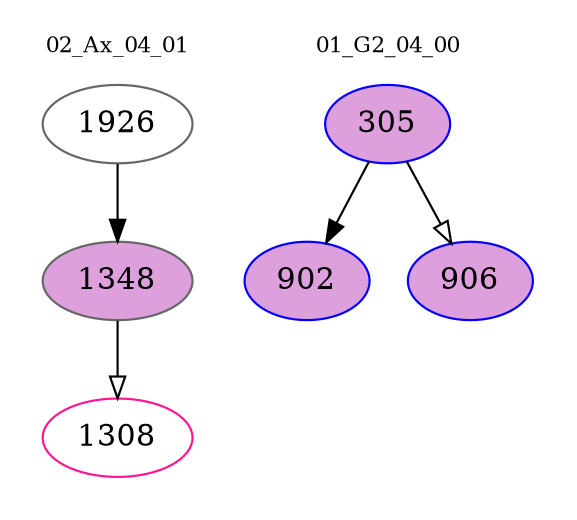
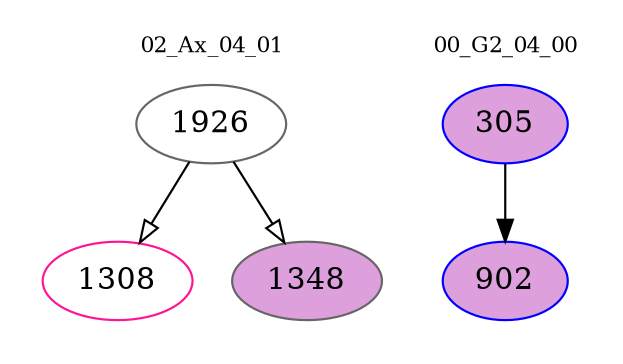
cluster "01_G2_04_00": label "01_G2_04_00" -> "00_G2_04_00"
edge "1926" -> "1348": arrowhead normal -> onormal
node "906": removed
edge "1348" -> "1308": now "1926" -> "1308"
